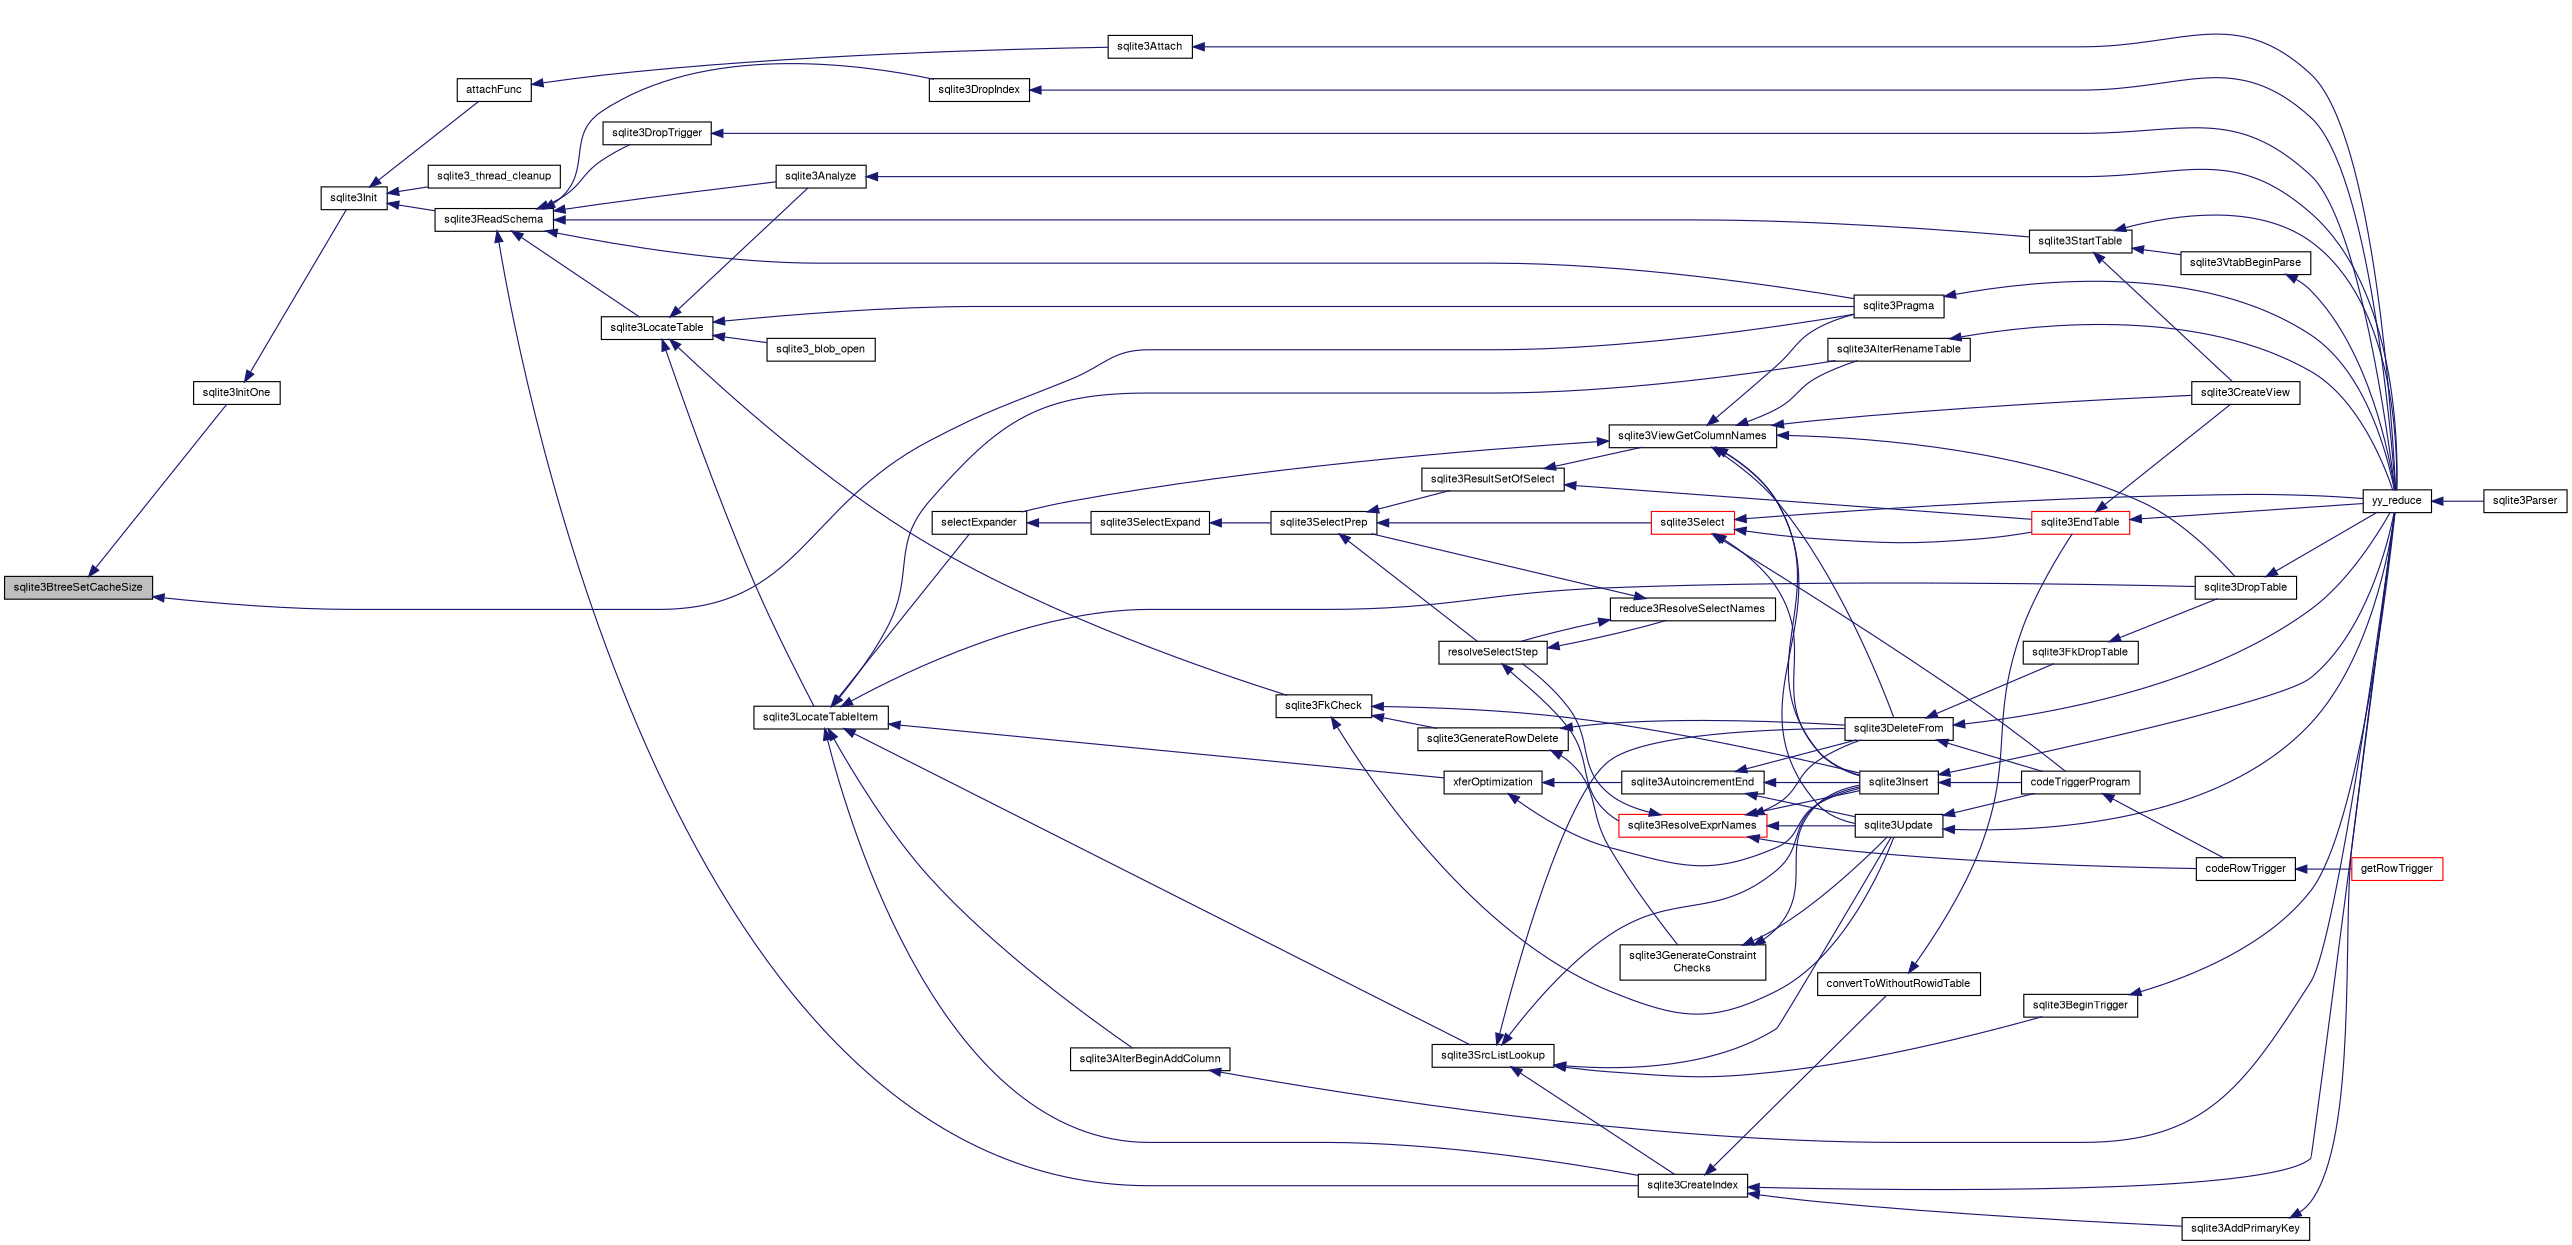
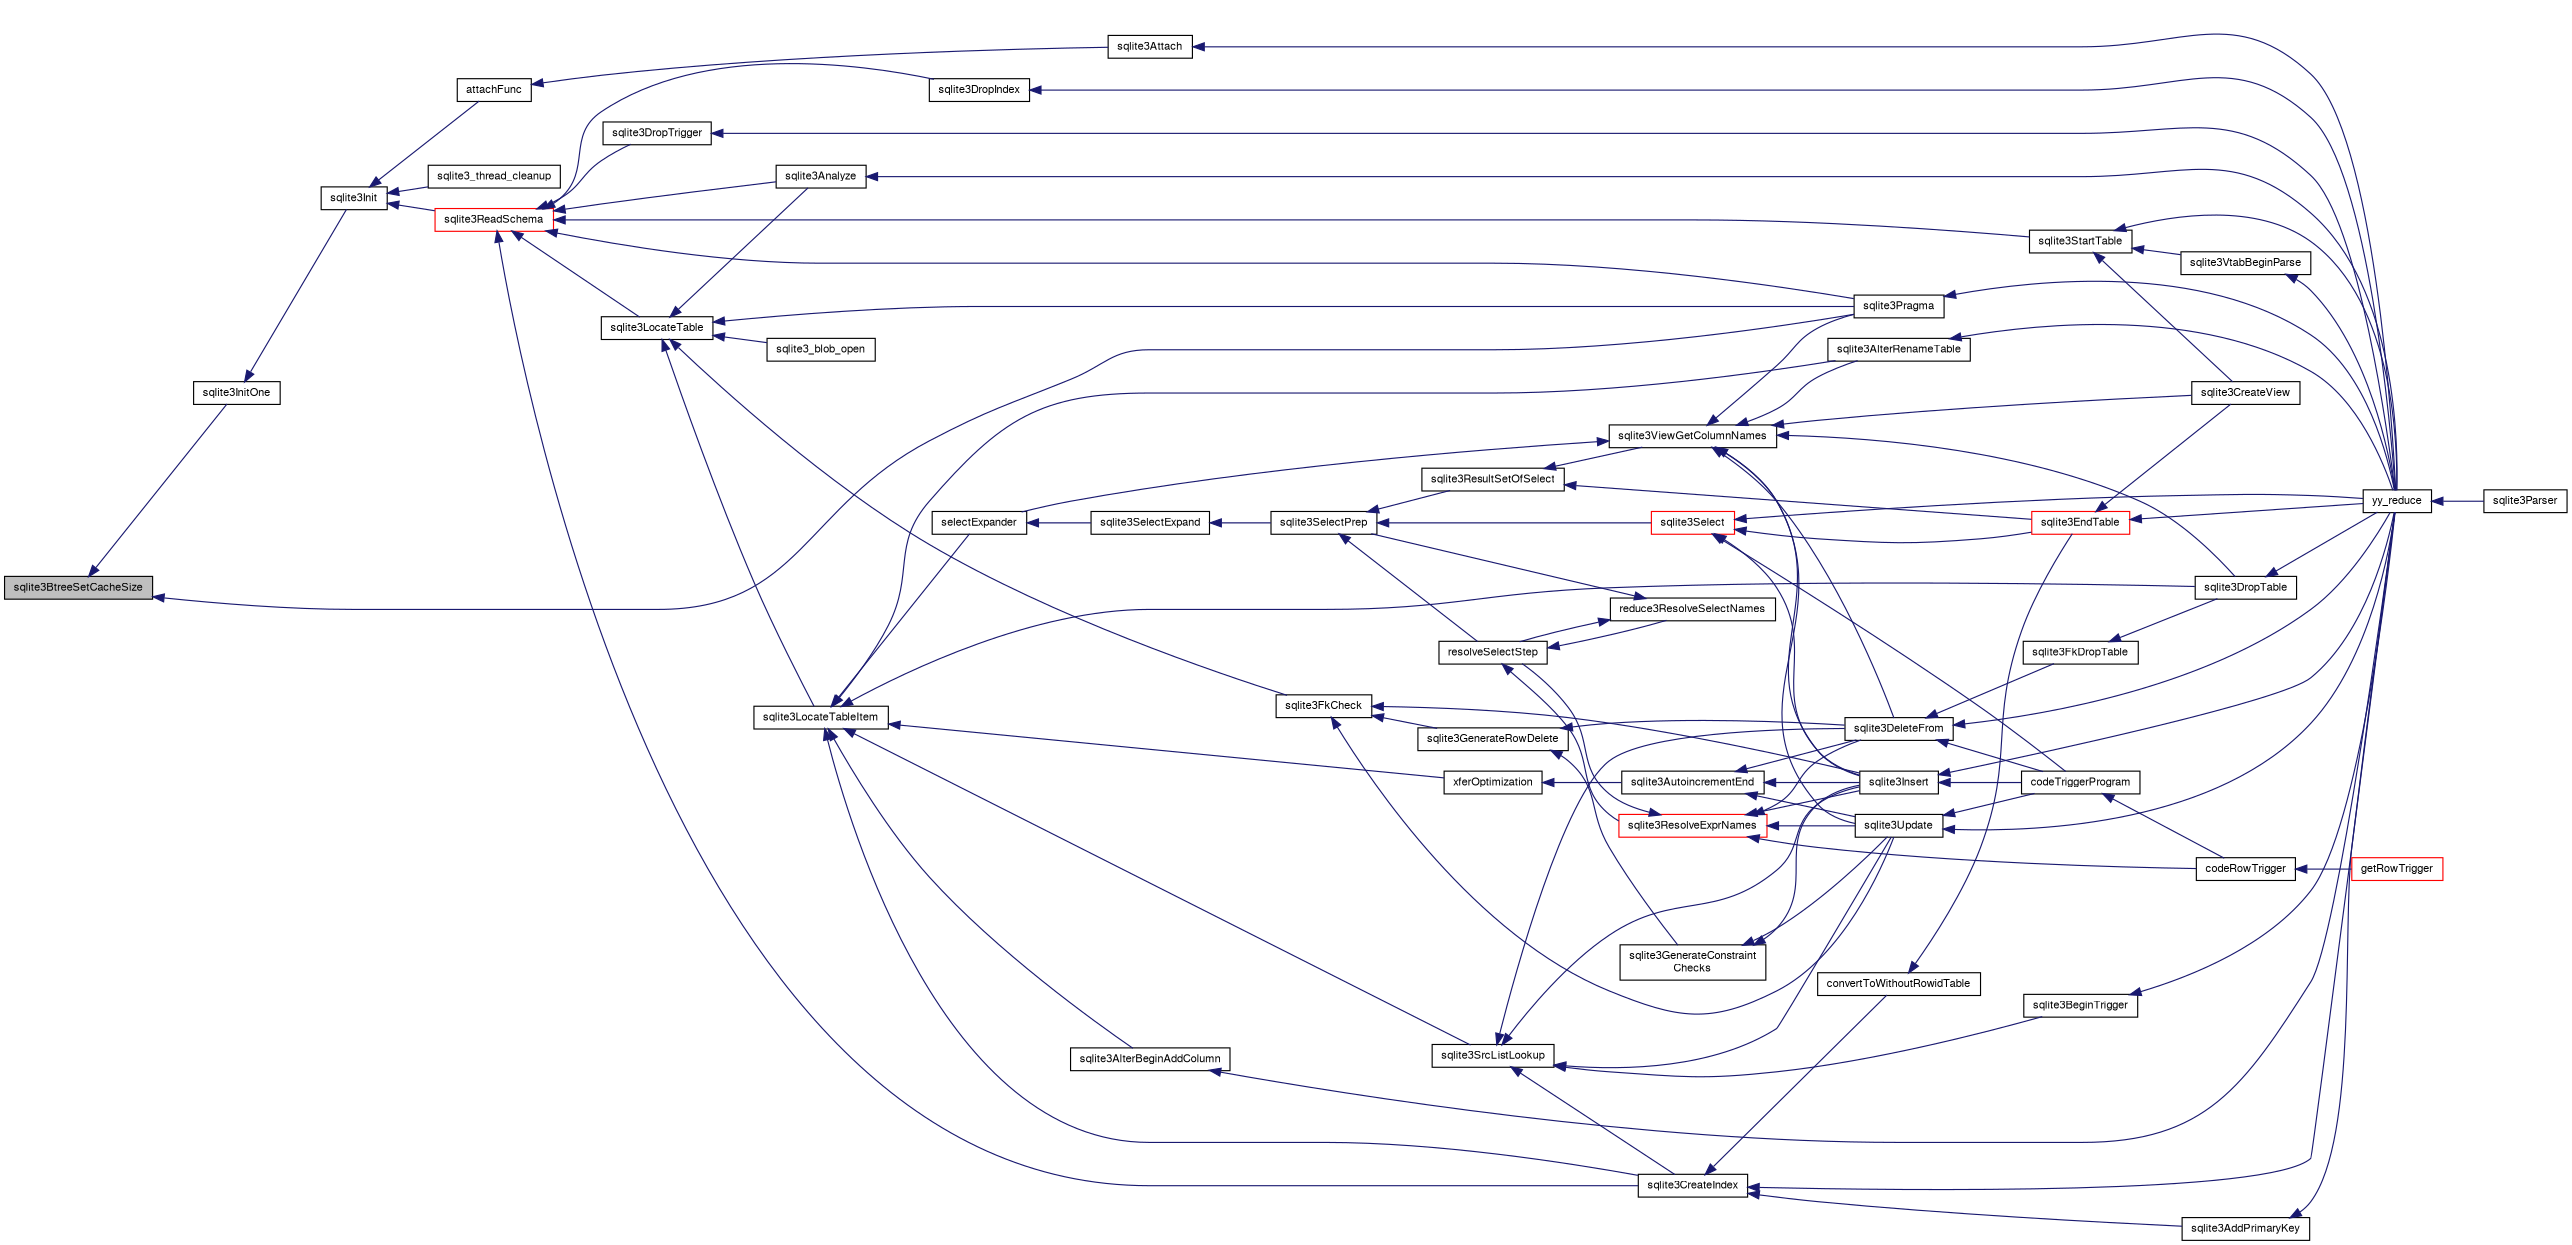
node "sqlite3ReadSchema": color black -> red
edge "sqlite3Insert" -> "xferOptimization": removed
